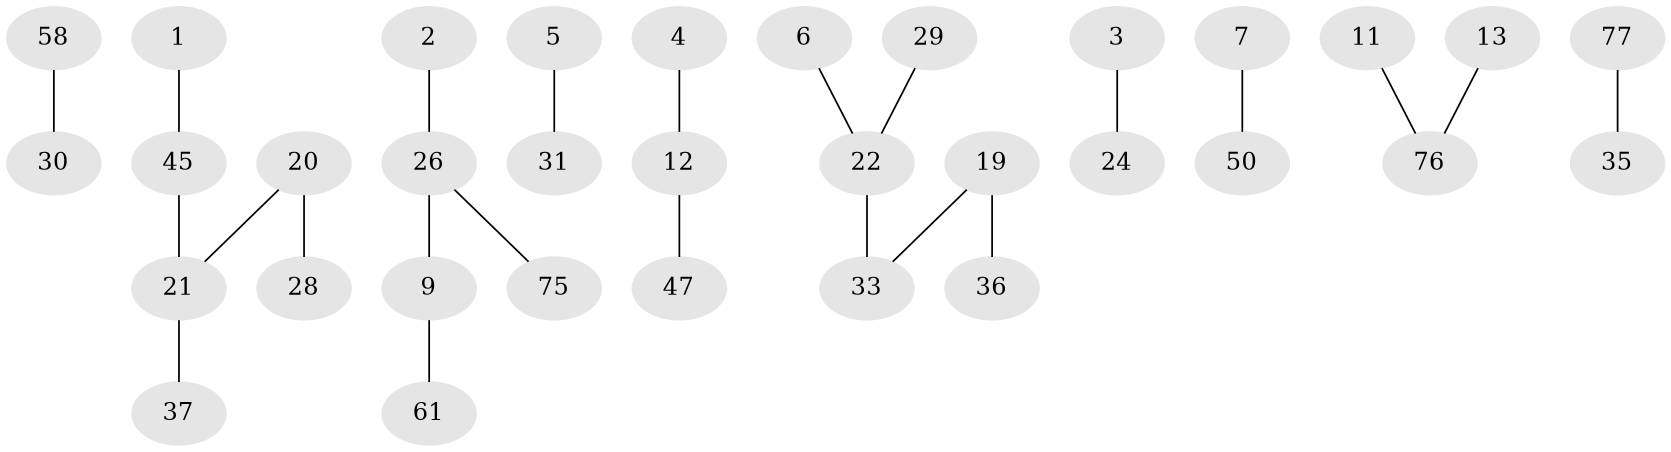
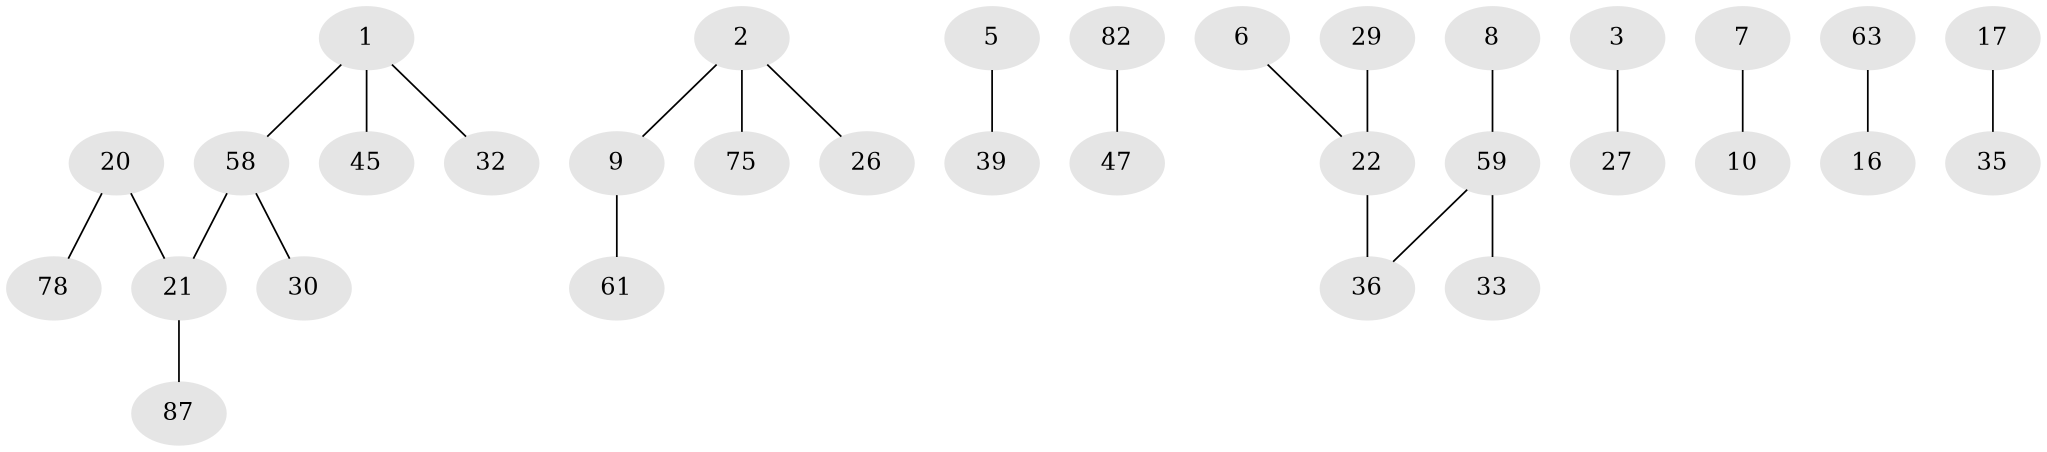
node "4": removed
node "11": removed
node "13": label "13" -> "63"
node "8": added
node "77": label "77" -> "17"
edge "1" -- "58": added
node "32": added
node "31": label "31" -> "39"
node "12": label "12" -> "82"
node "19": label "19" -> "59"
node "24": label "24" -> "27"
node "50": label "50" -> "10"
node "76": label "76" -> "16"
edge "45" -- "21": now "58" -- "21"
edge "26" -- "9": now "2" -- "9"
edge "26" -- "75": now "2" -- "75"
edge "22" -- "33": now "22" -- "36"
node "28": label "28" -> "78"
node "37": label "37" -> "87"
